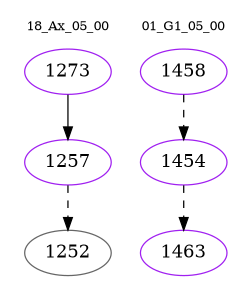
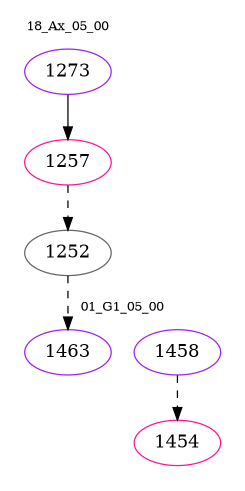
node "1257": color purple -> deeppink
node "1454": color purple -> deeppink
edge "1454" -> "1463": now "1252" -> "1463"
